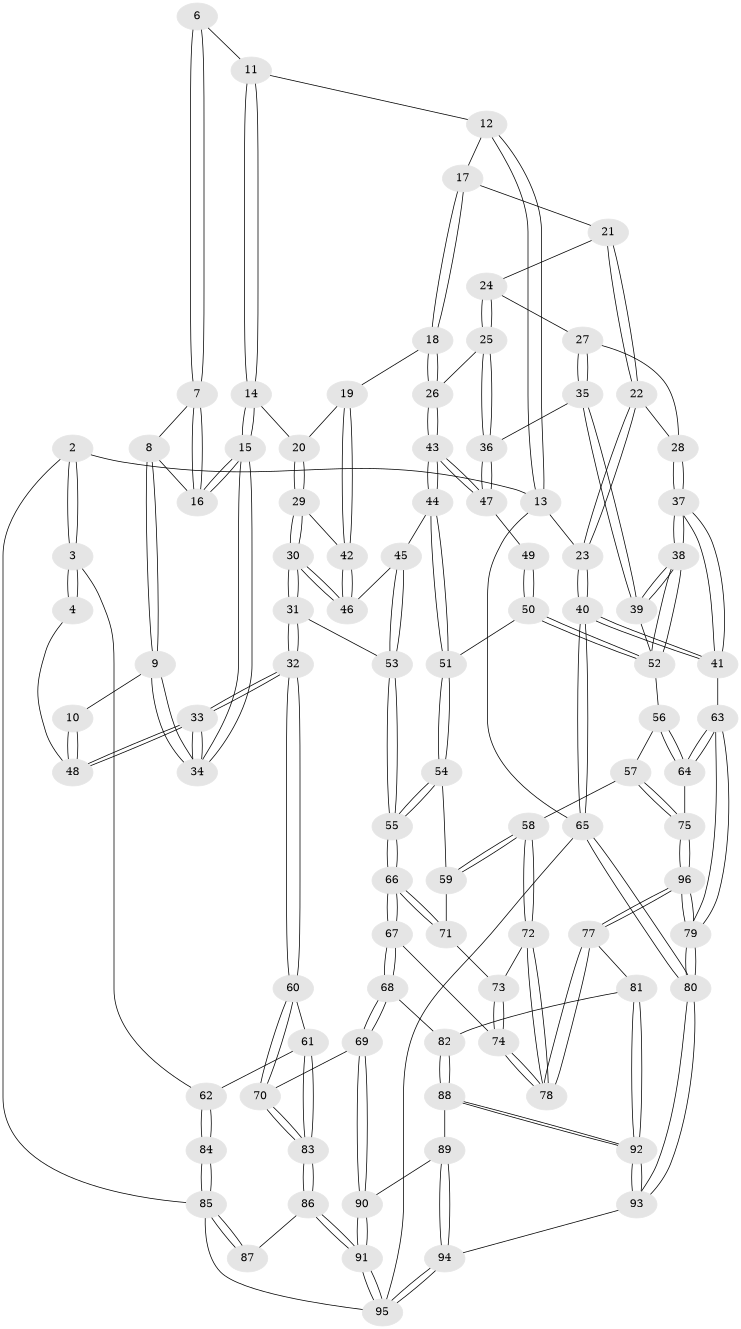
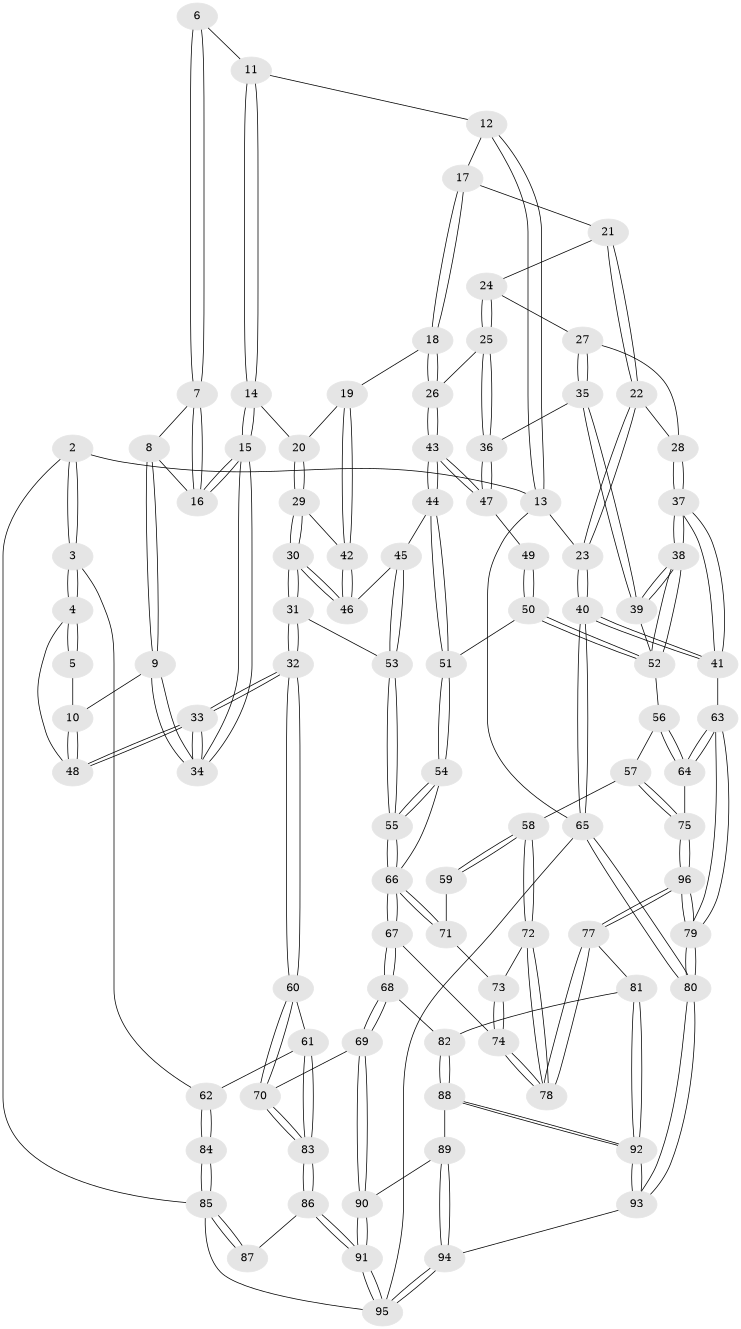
node "5": added
edge "54" -- "59": now "54" -- "66"
